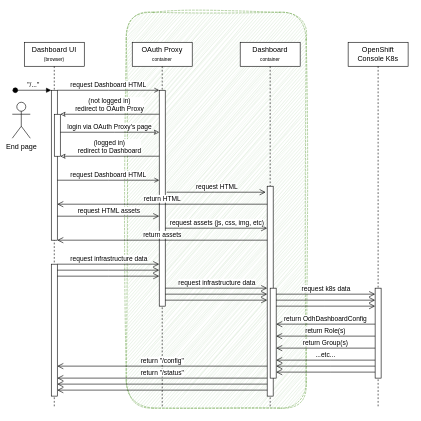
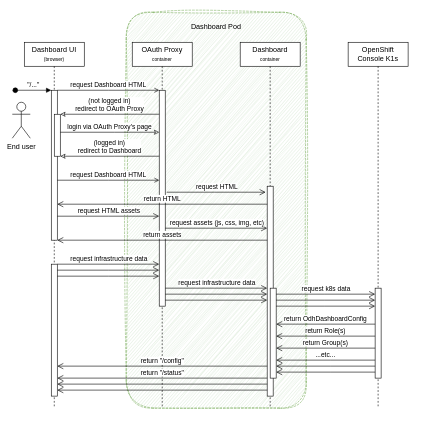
node "Dashboard Pod": added
node "OpenShift Console K8s": label "OpenShift Console K8s" -> "OpenShift Console K1s"
node "End page": label "End page" -> "End user"
